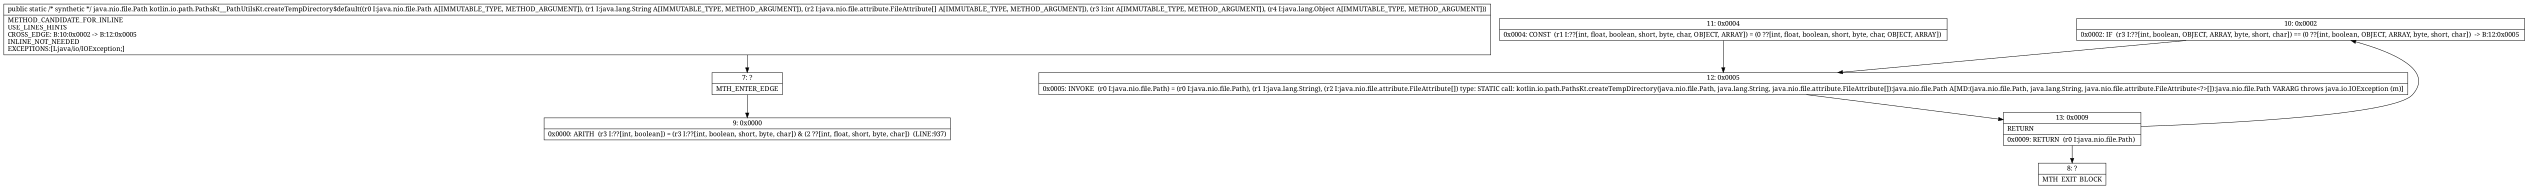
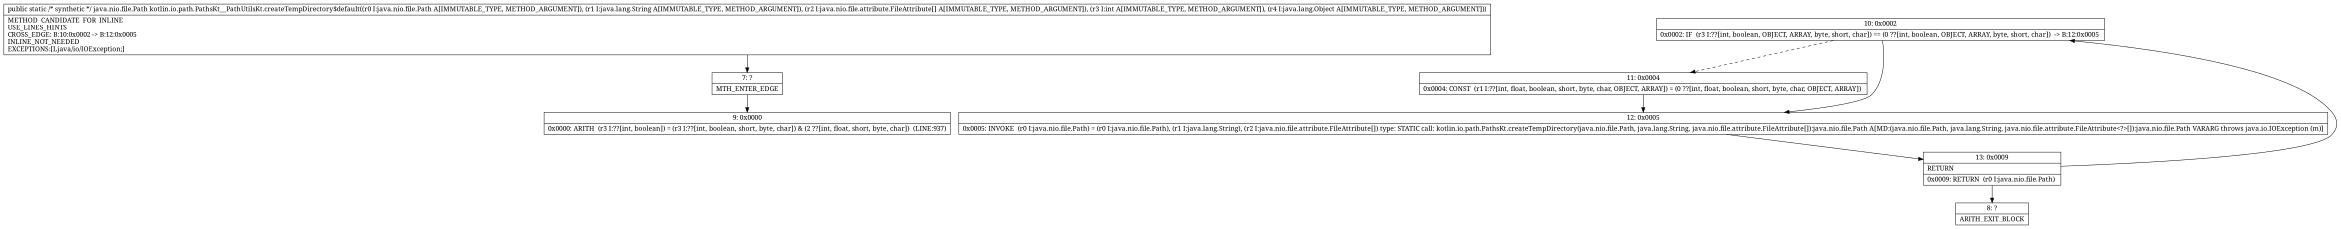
edge "10: 0x0002" -> "11: 0x0004": added
node "8: ?": text "MTH_EXIT_BLOCK" -> "ARITH_EXIT_BLOCK"
